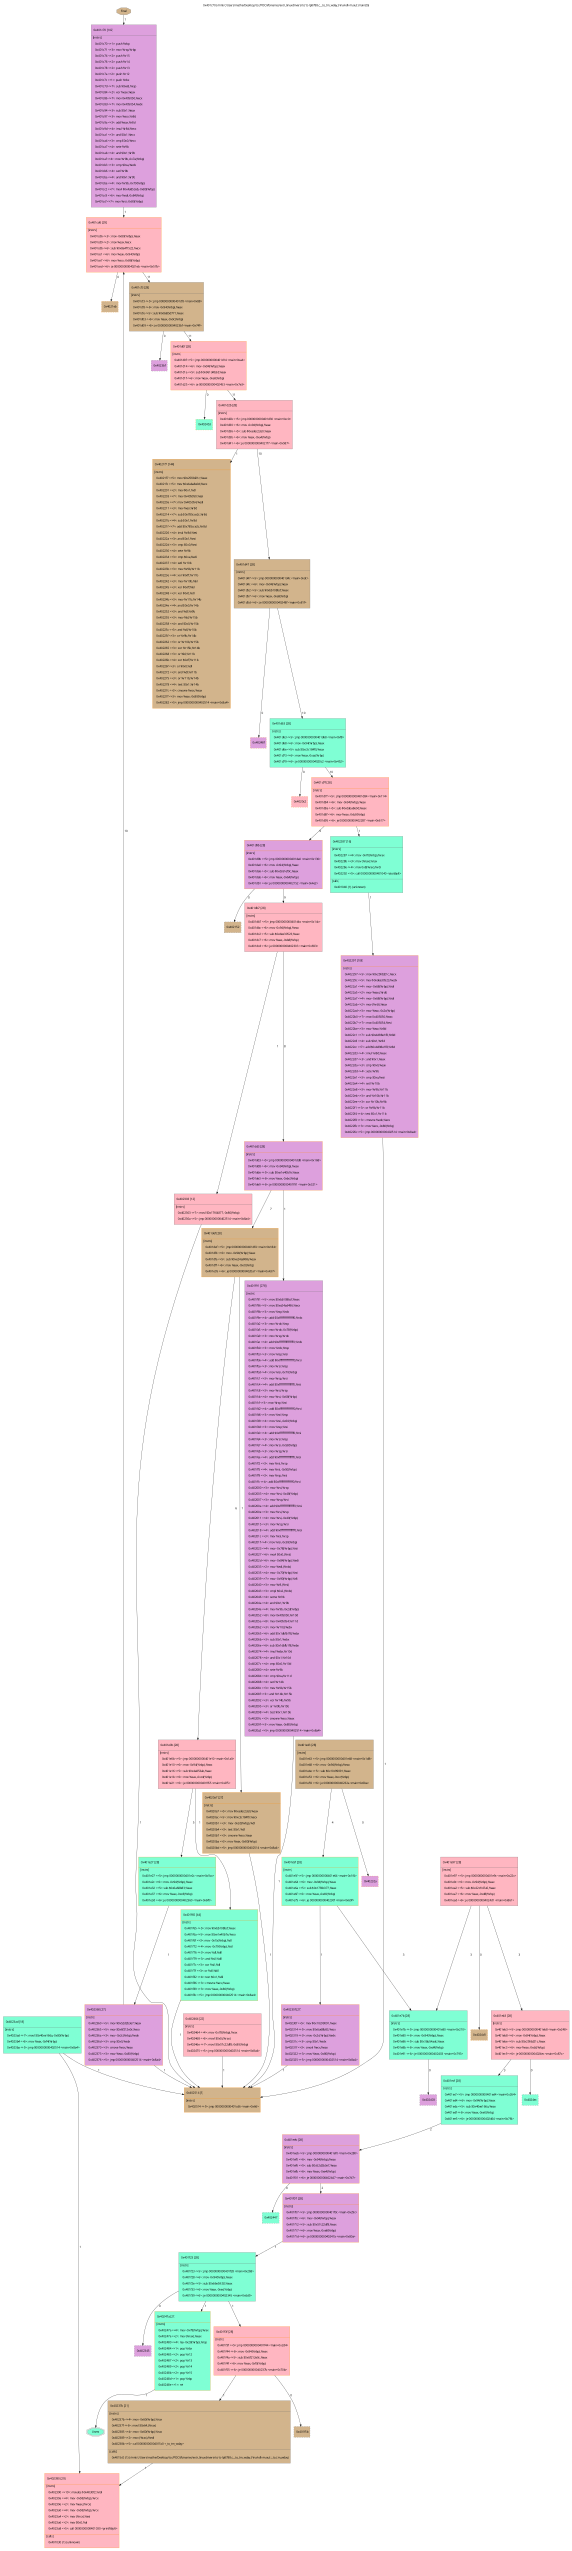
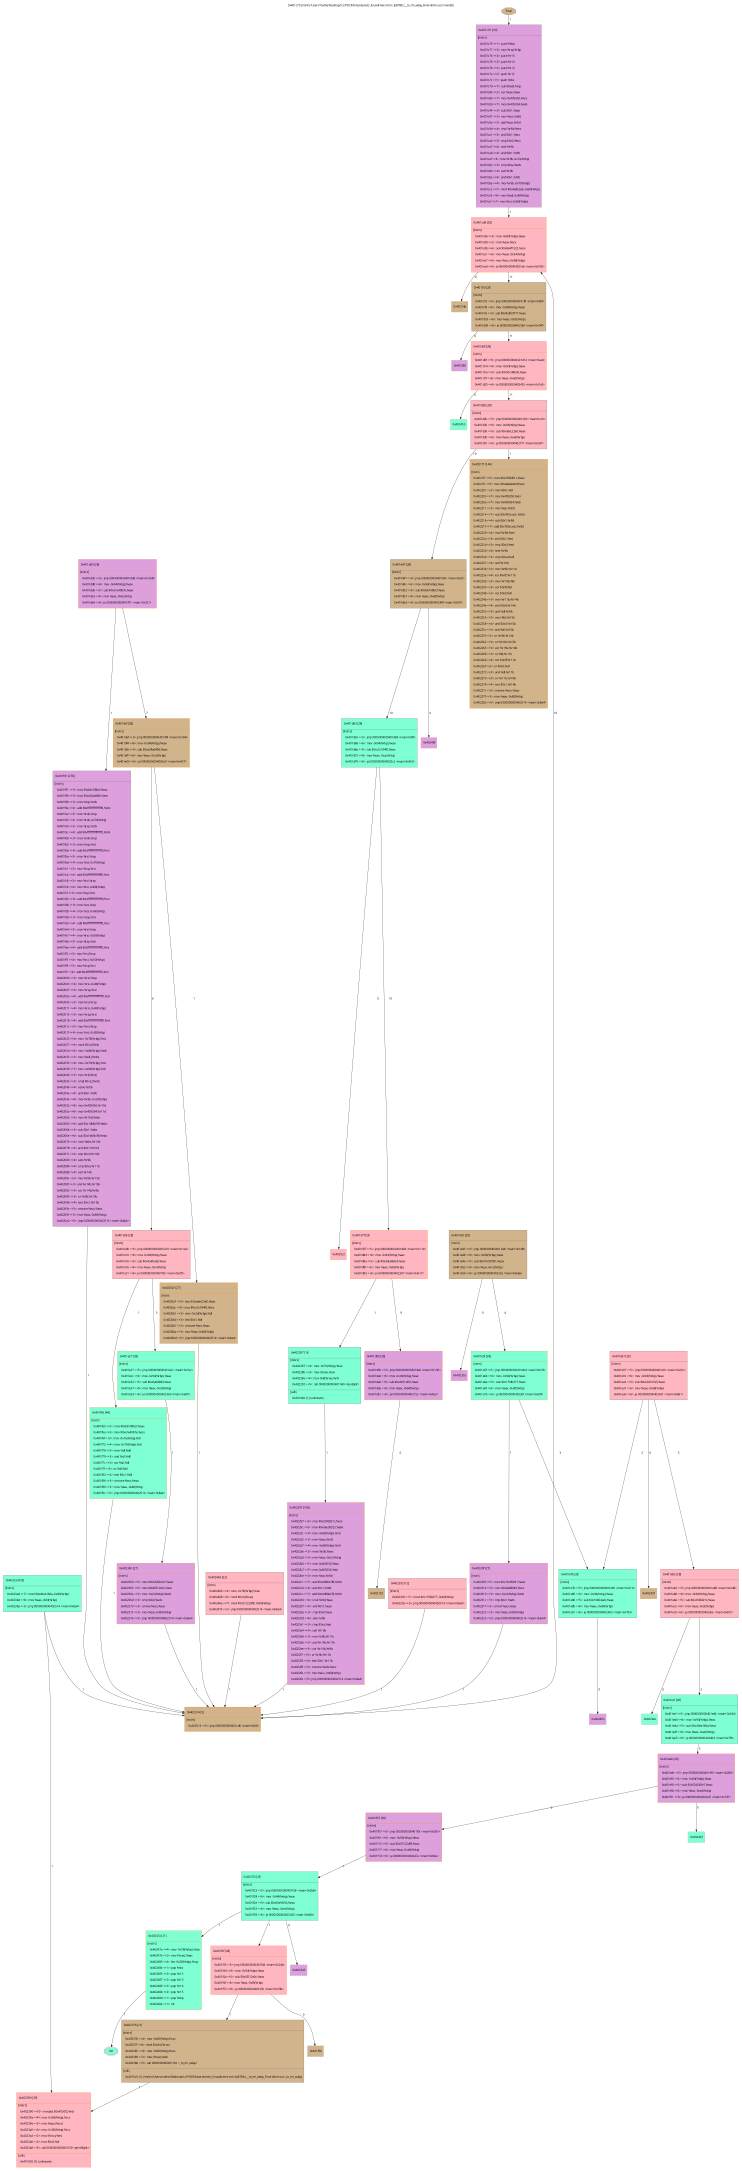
node "0x401db7 [28]": removed
edge "0x402360 [27]" -> "0x401cd6 [29]": now "0x402514 [5]" -> "0x401cd6 [29]"
node "Users": label "Users" -> "Exit"
